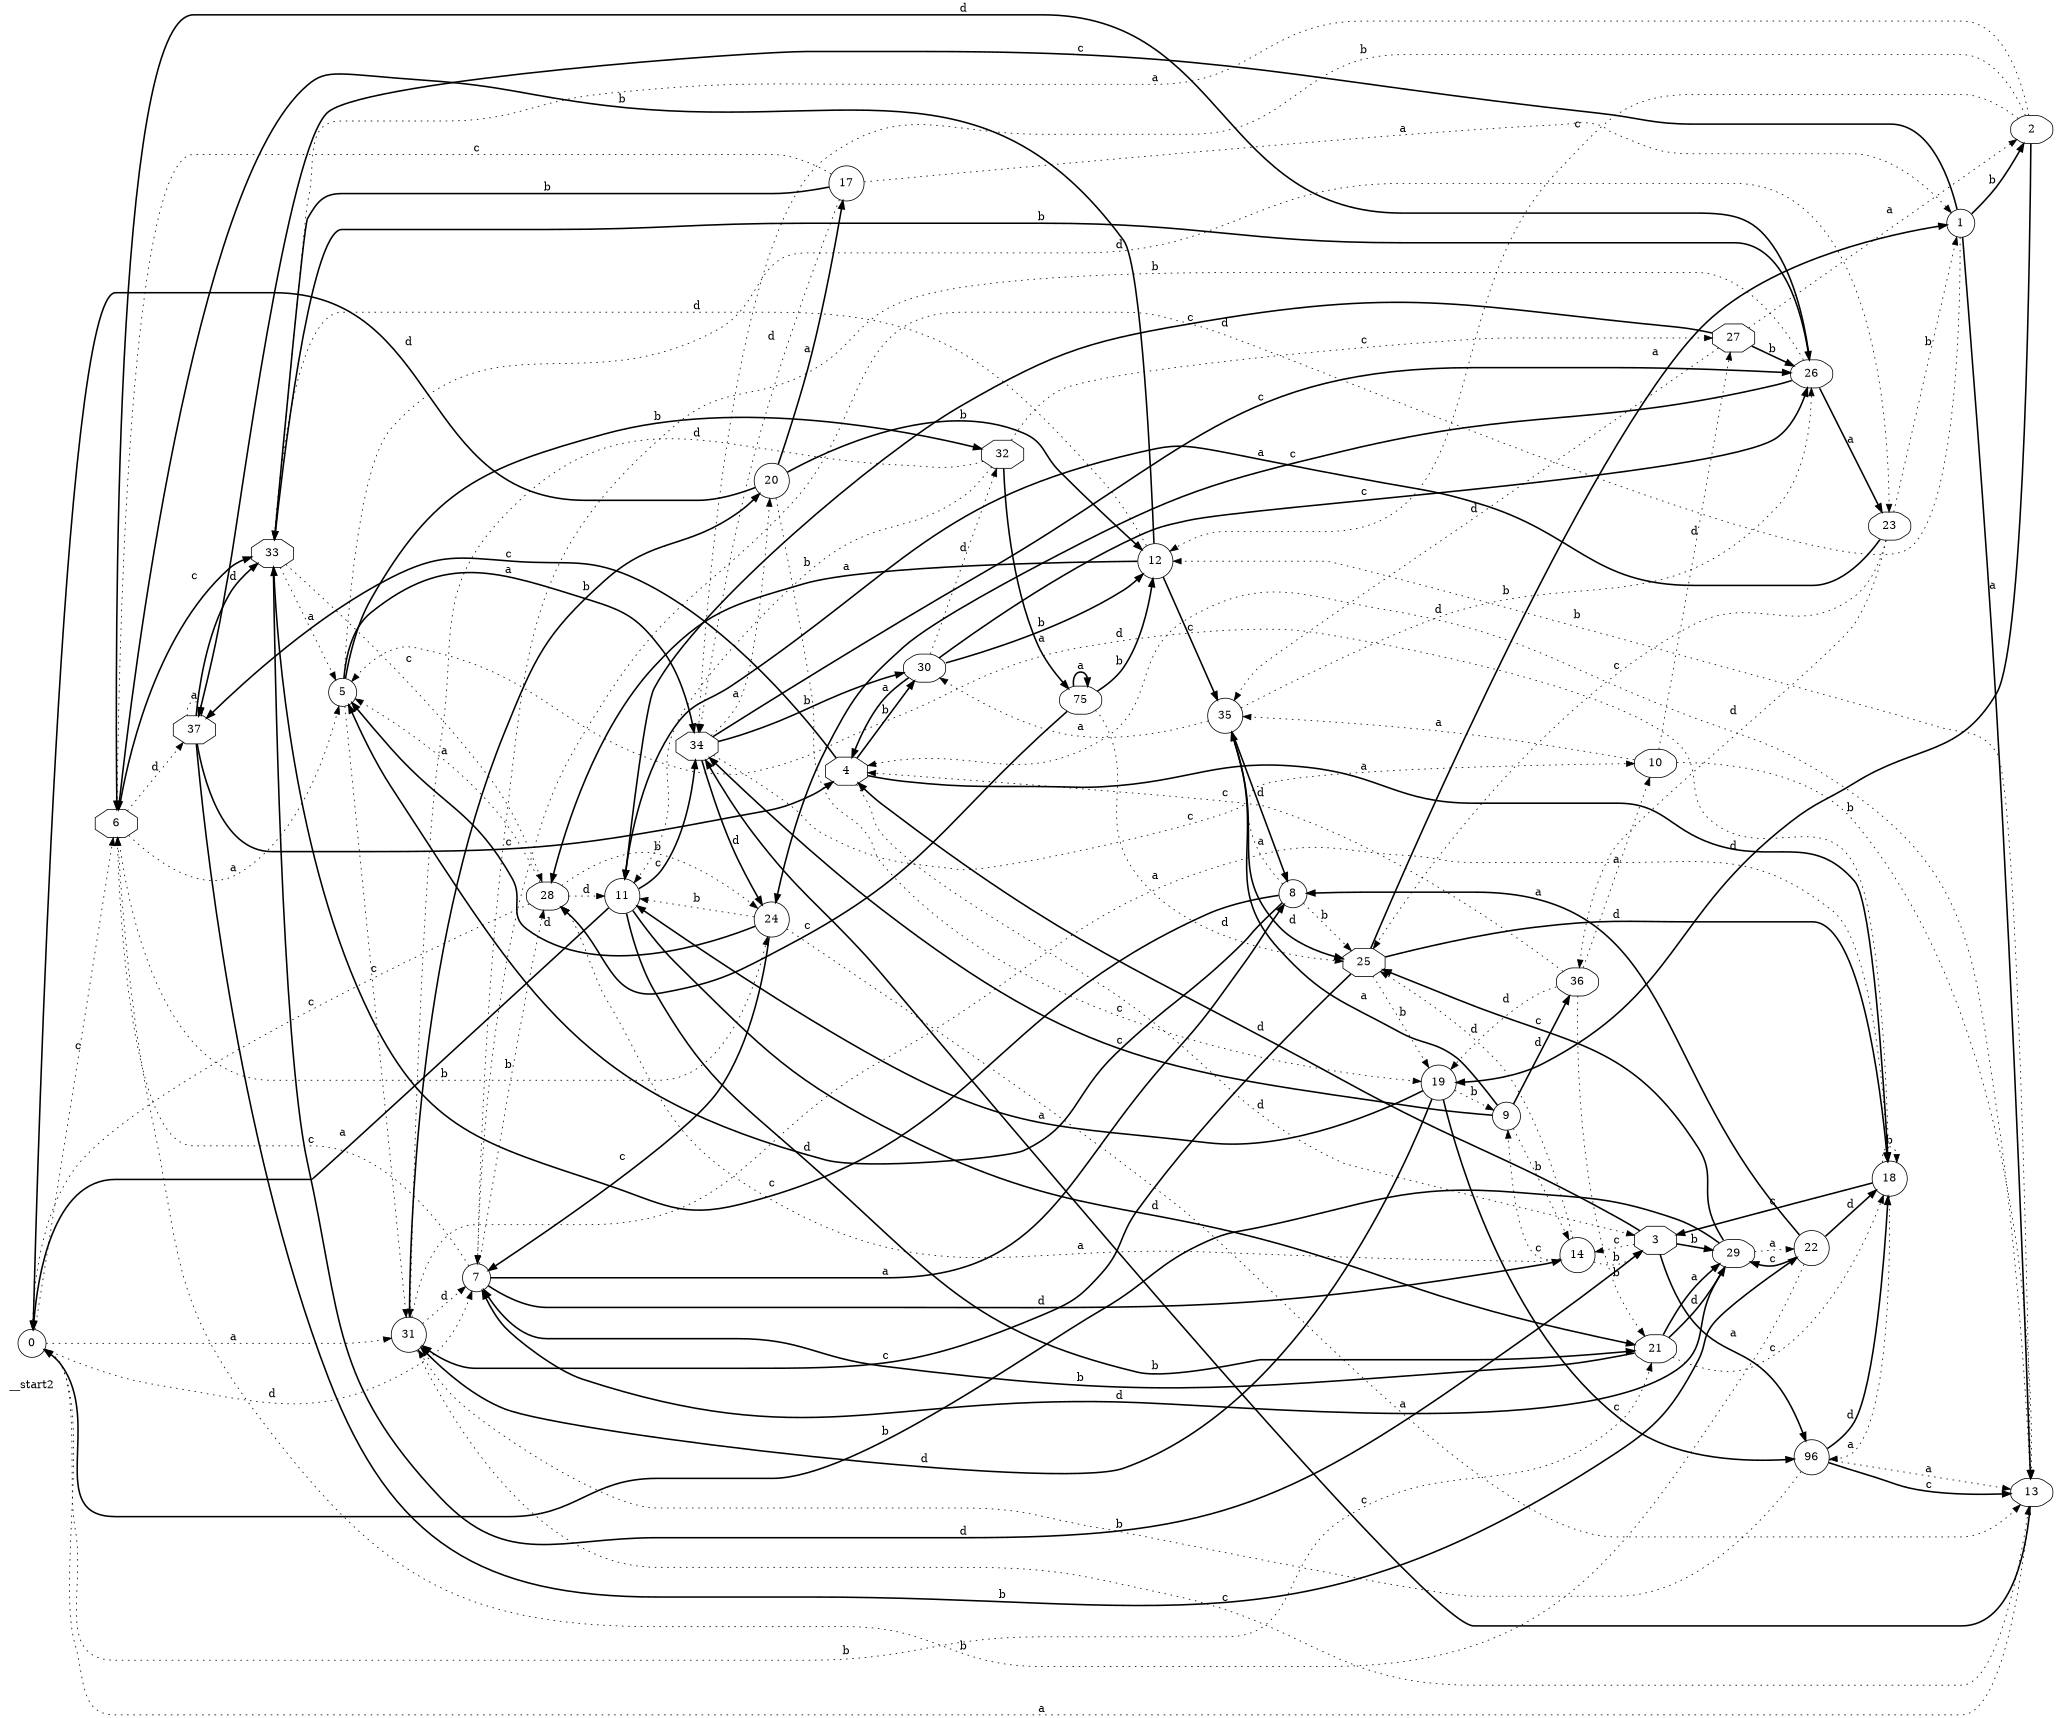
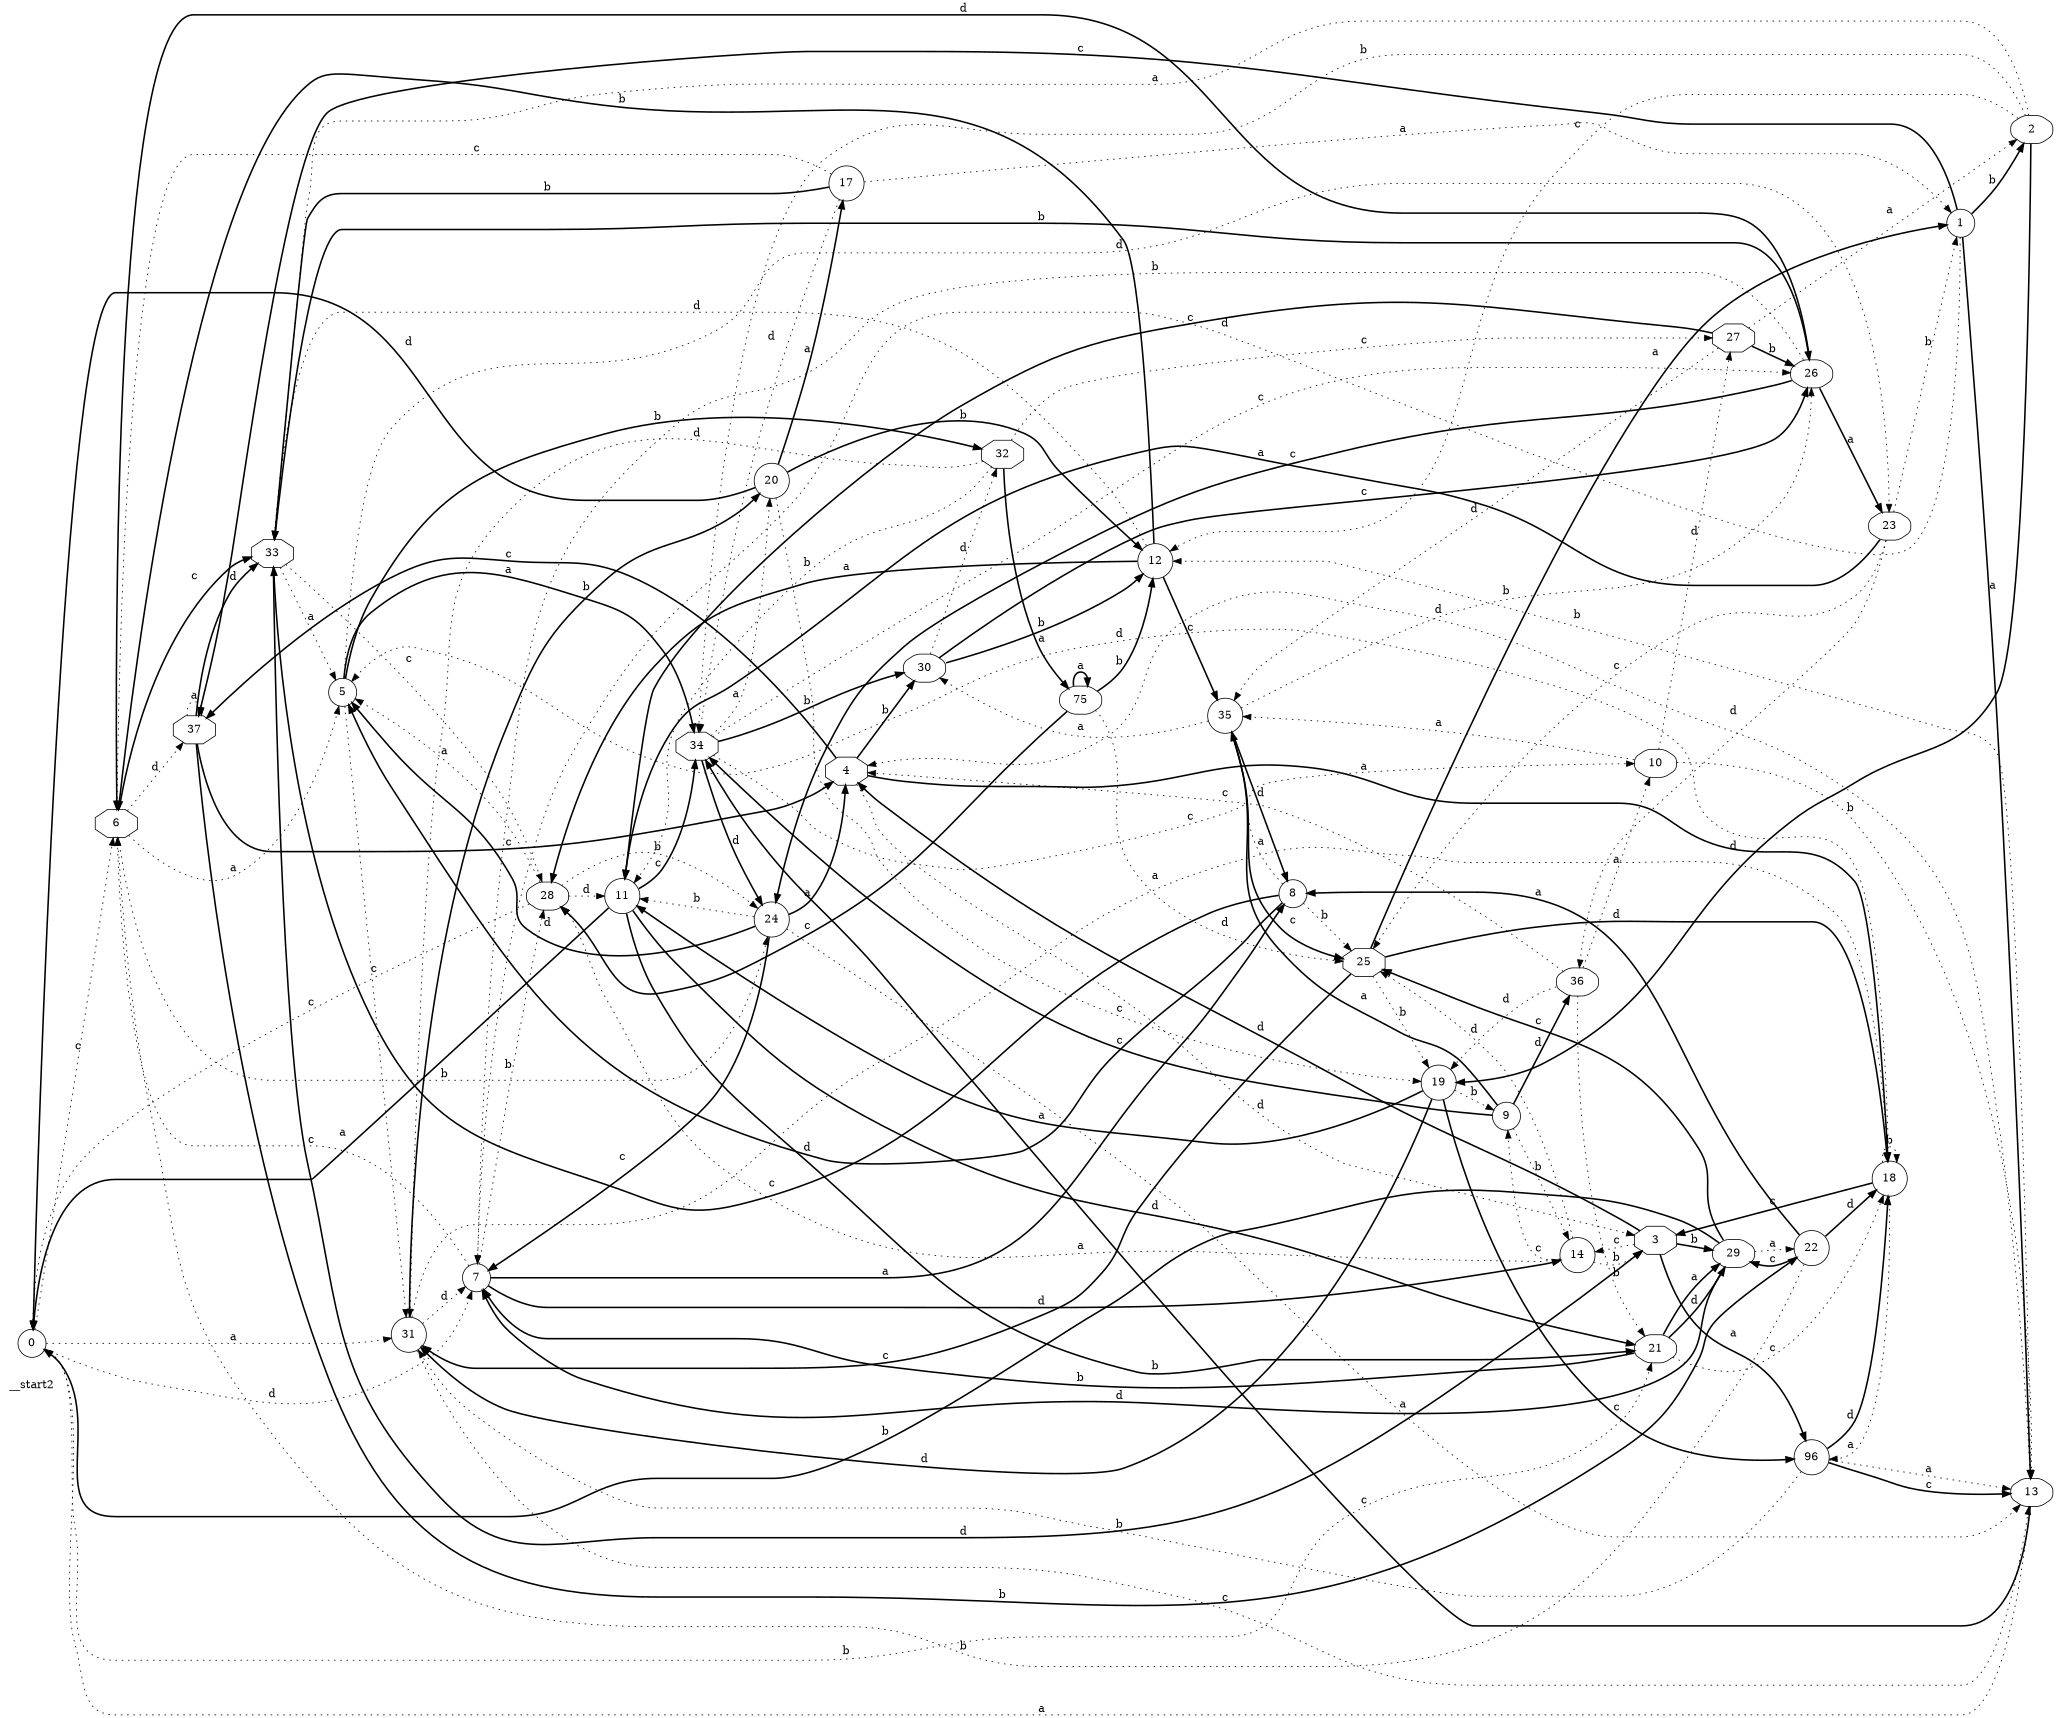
edge "34" -> "26": style bold -> dotted
edge "30" -> "4": now "24" -> "4"
edge "35" -> "25": label "d" -> "c"
